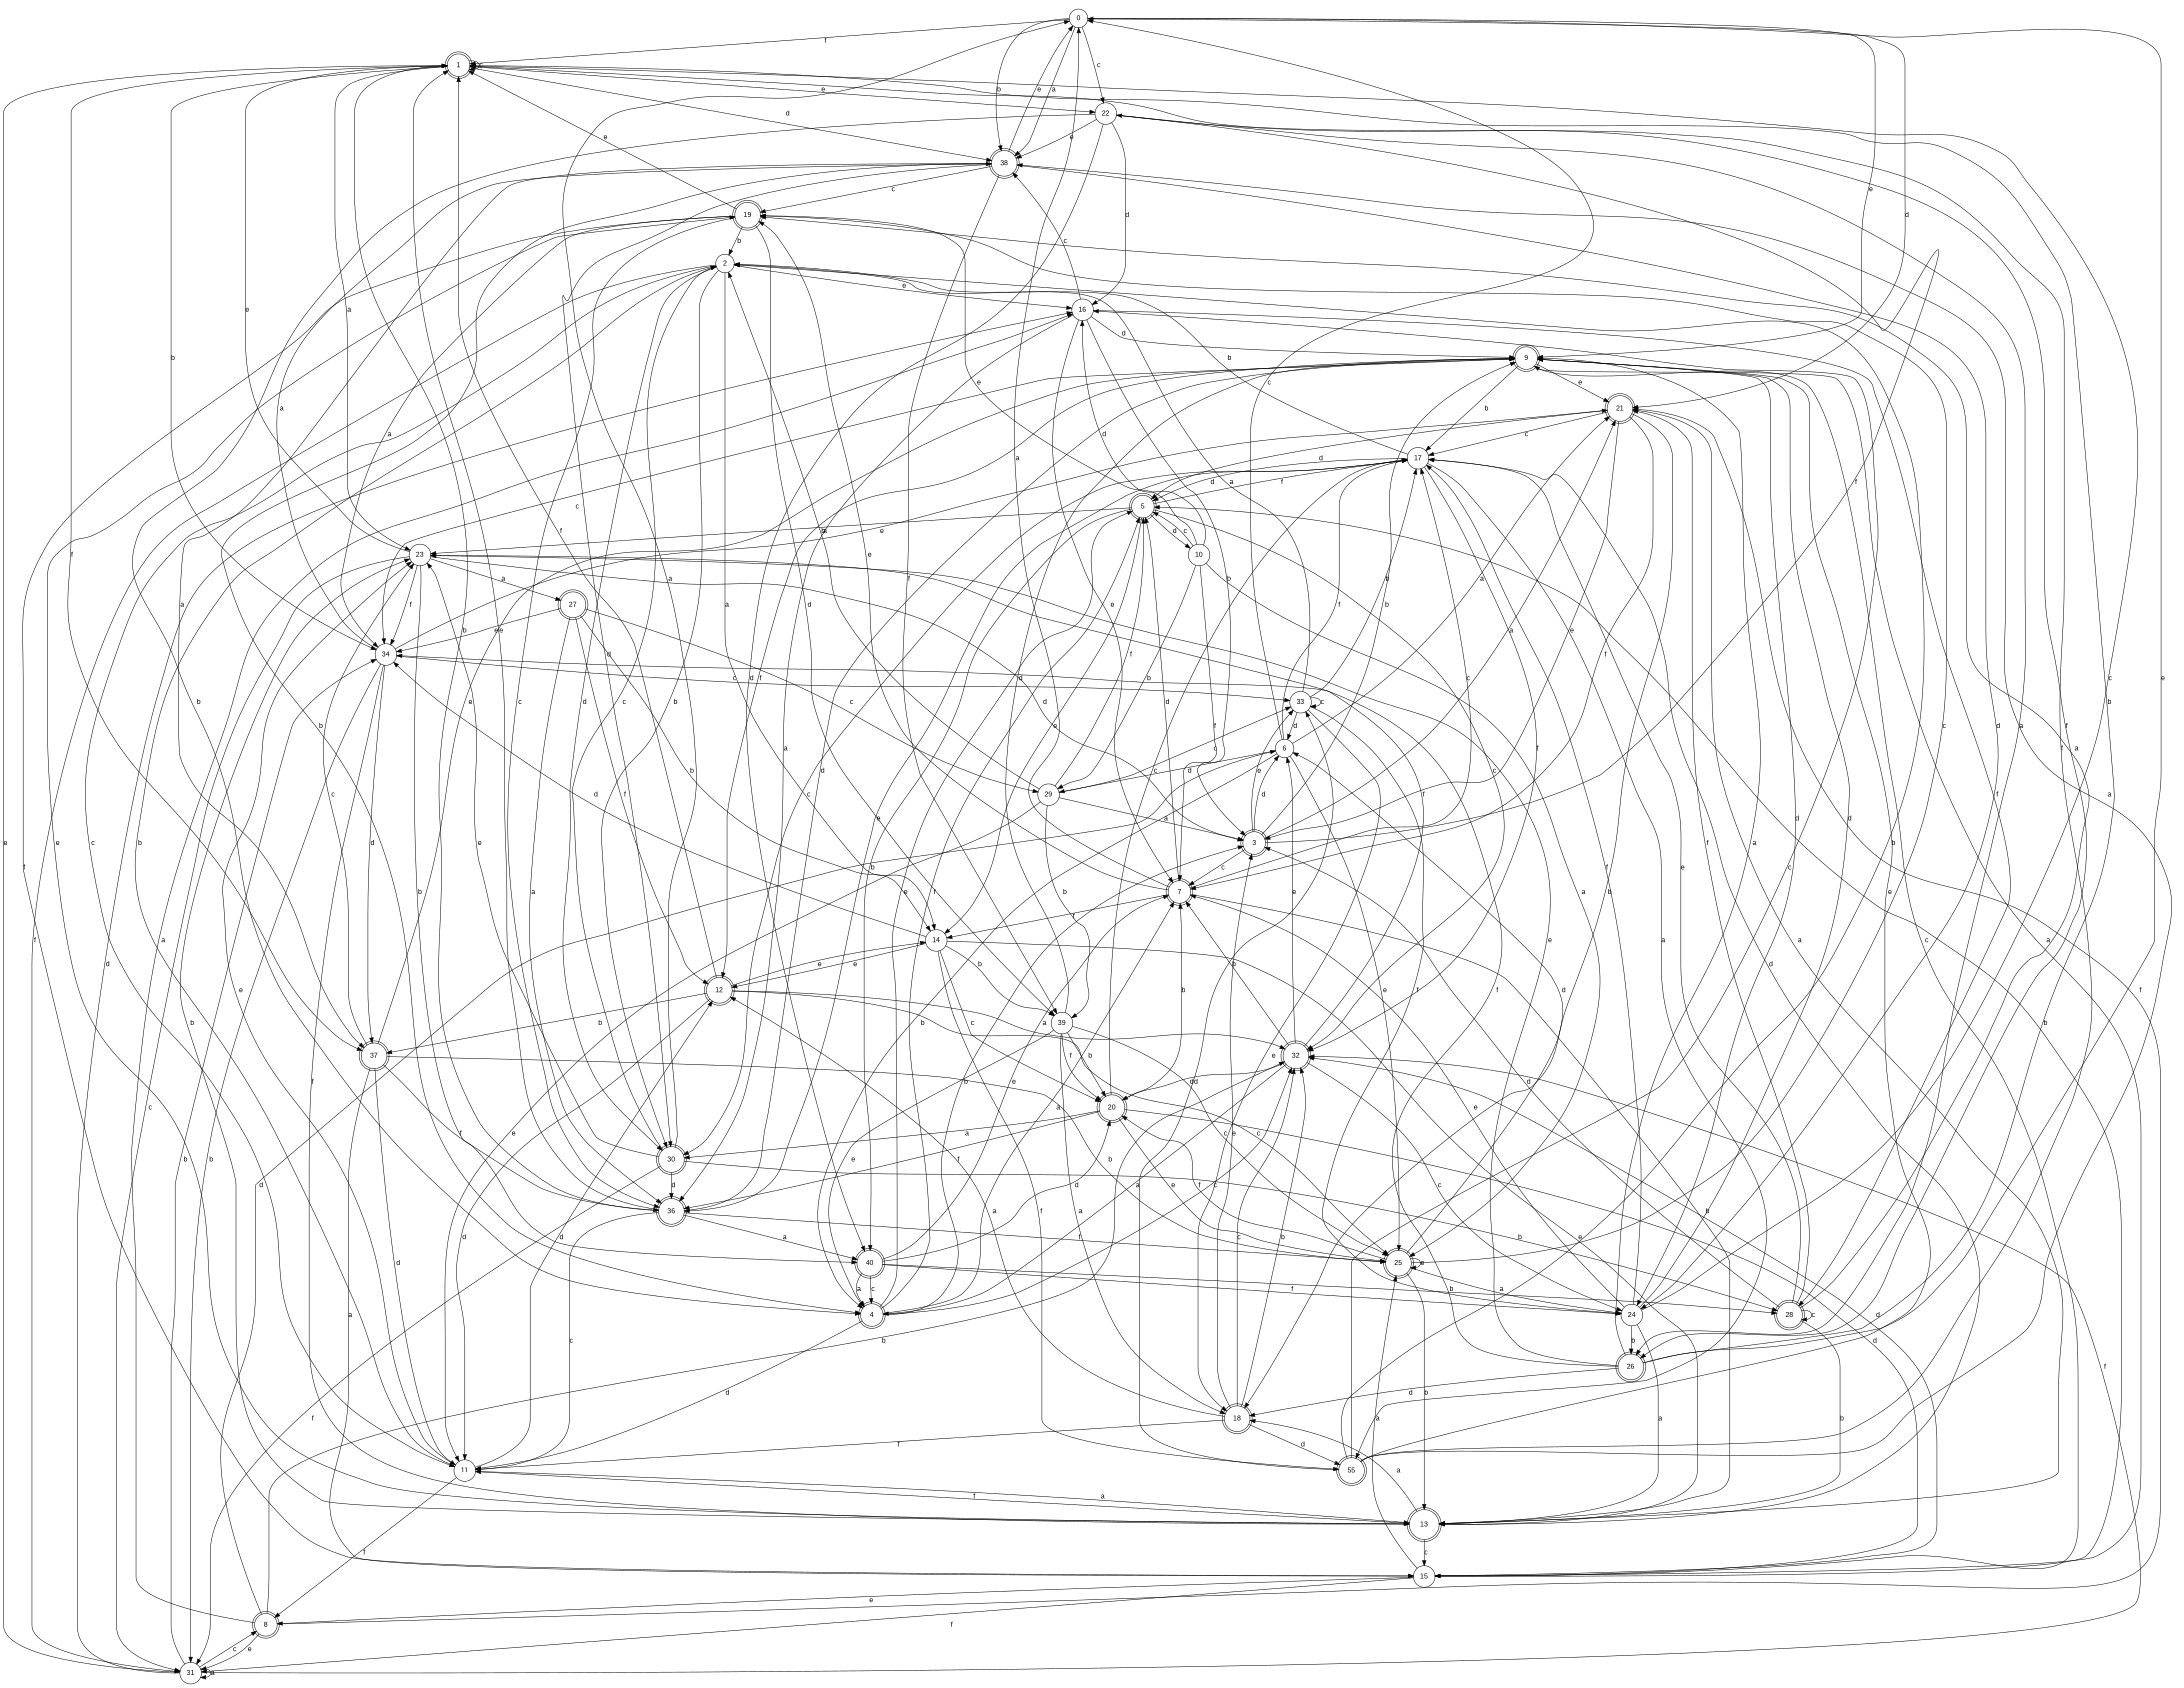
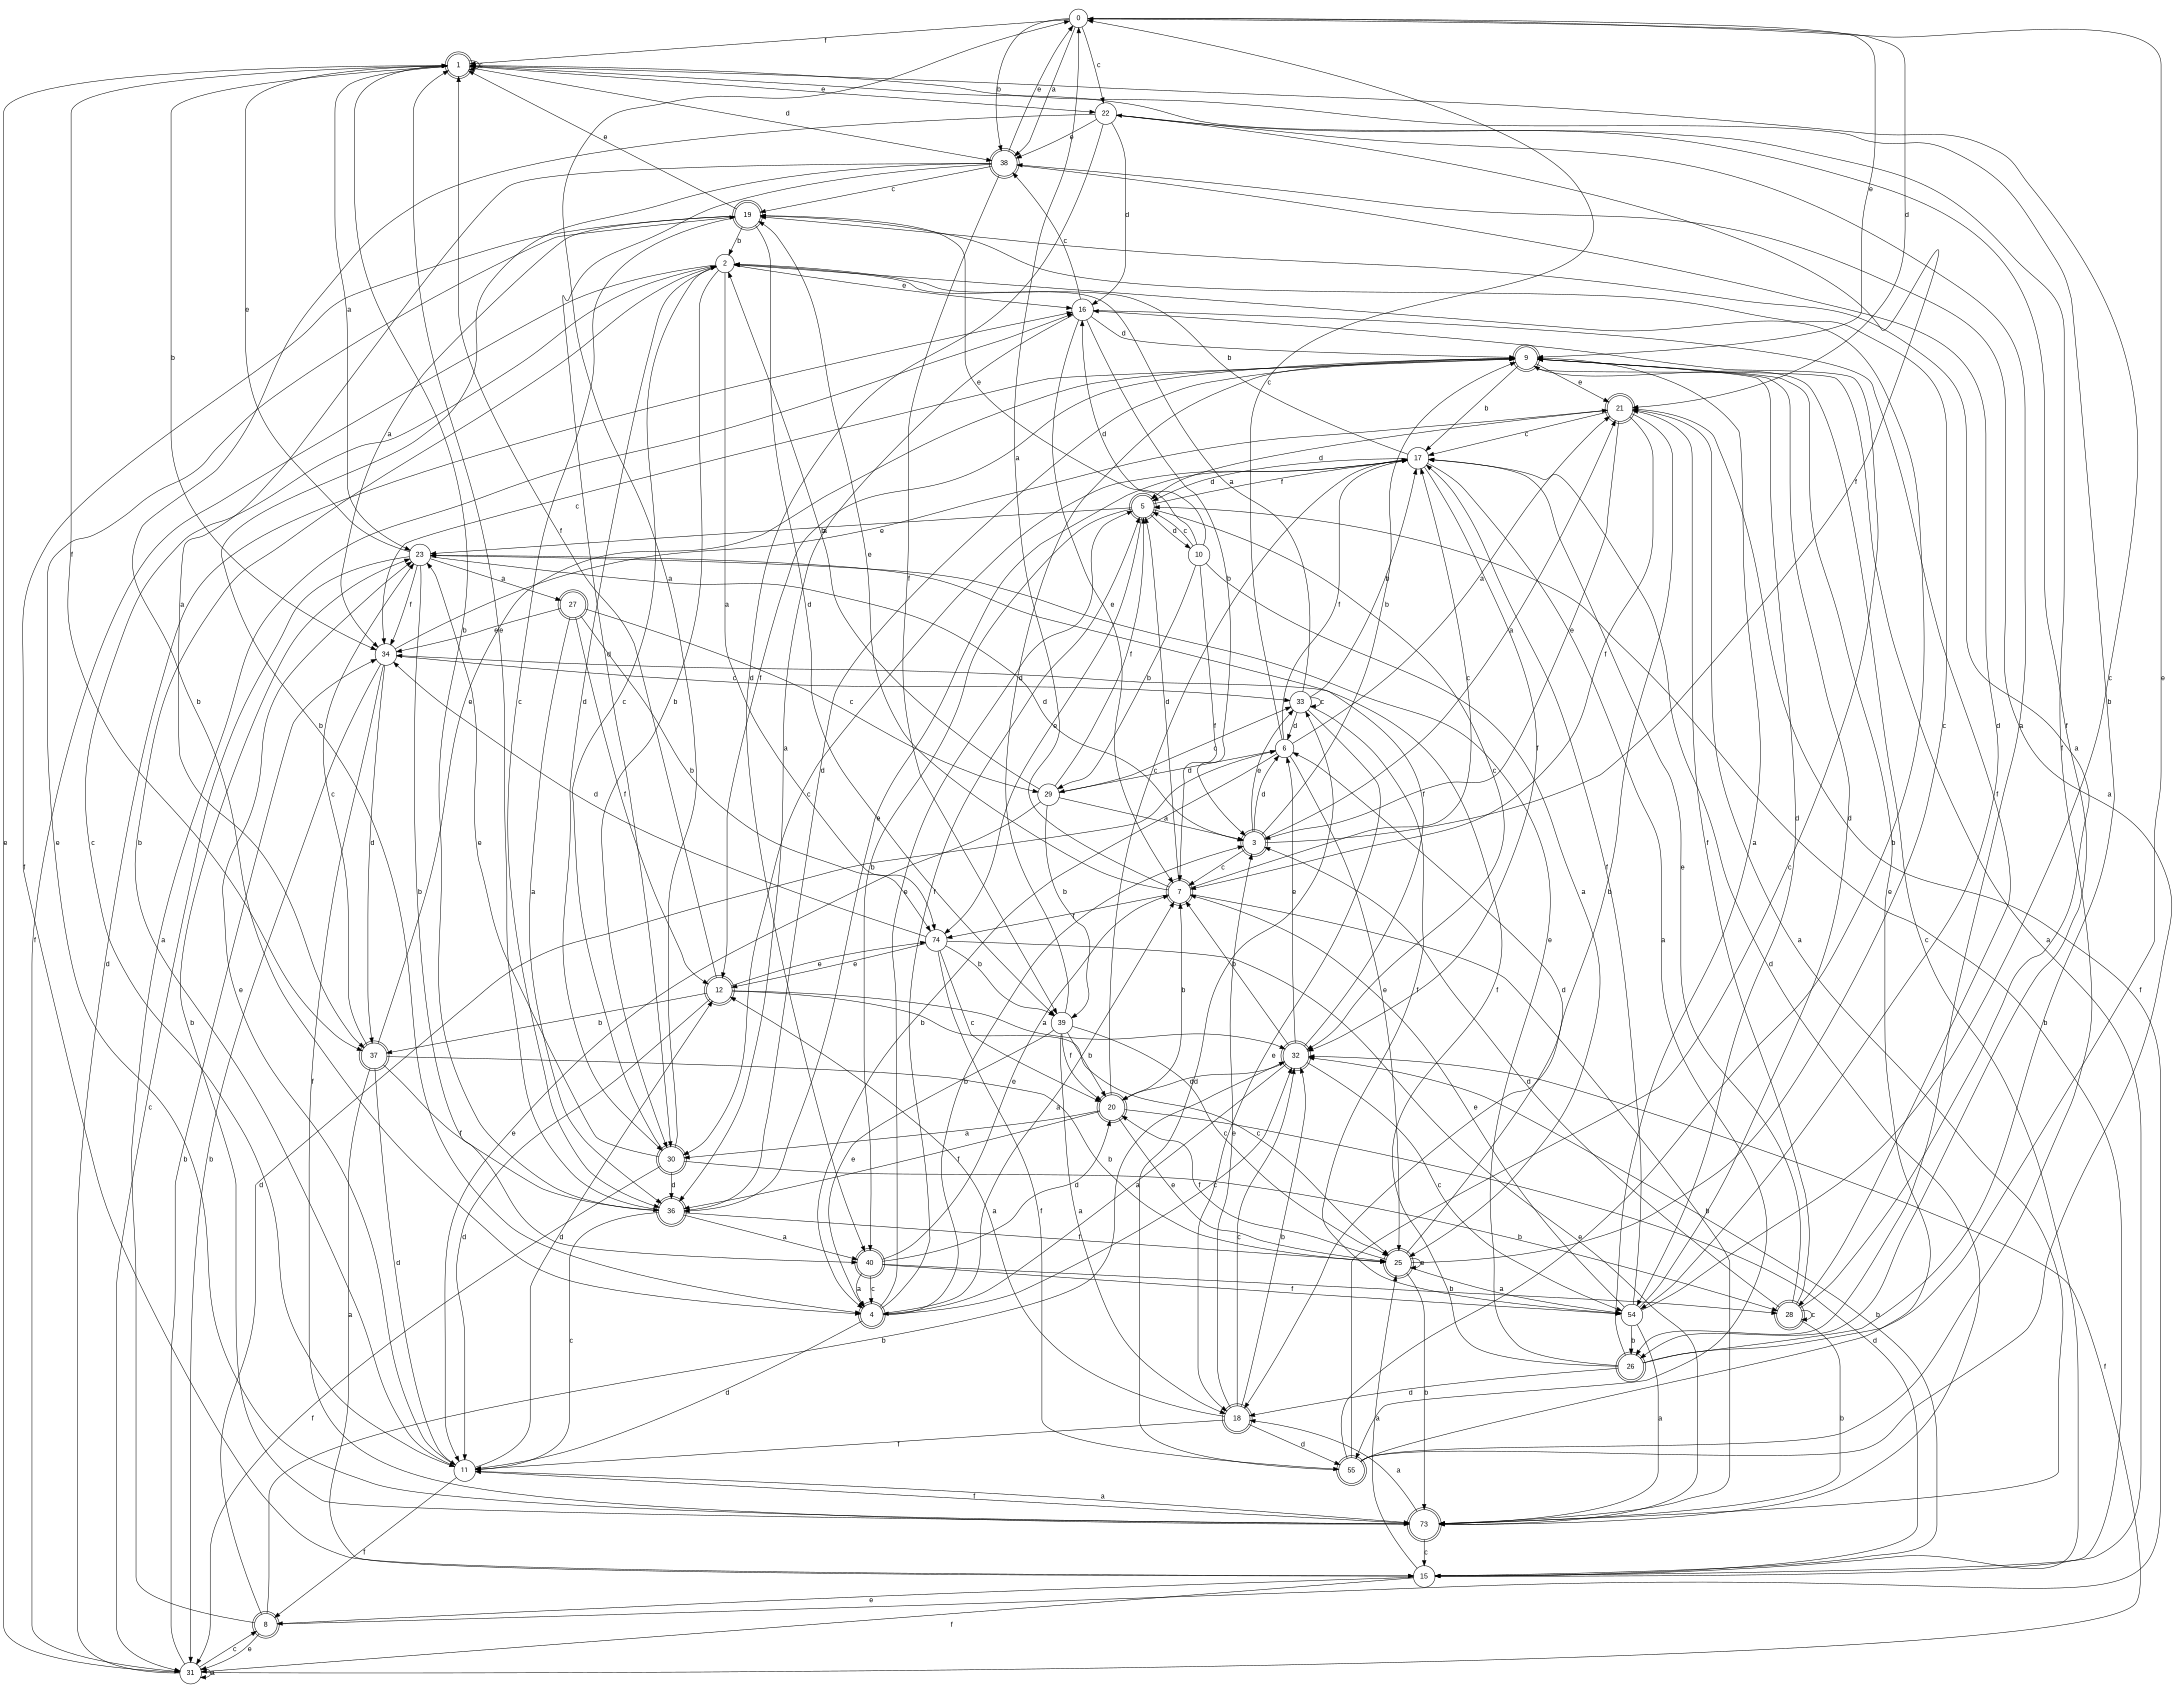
edge "34" -> "38": removed, label "a"
node "14": label "14" -> "74"
node "24": label "24" -> "54"
edge "15" -> "32": label "d" -> "b"
node "13": label "13" -> "73"
